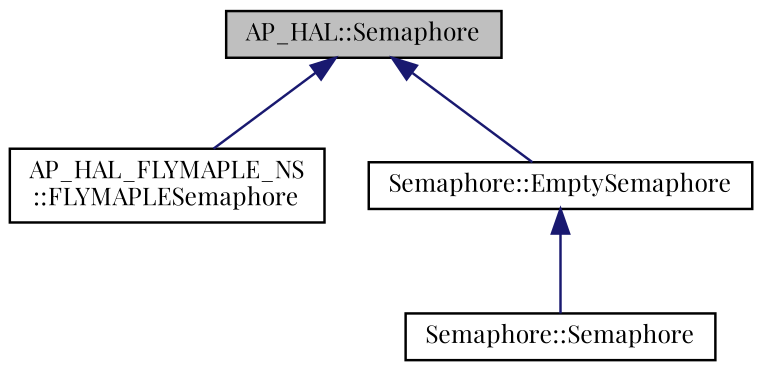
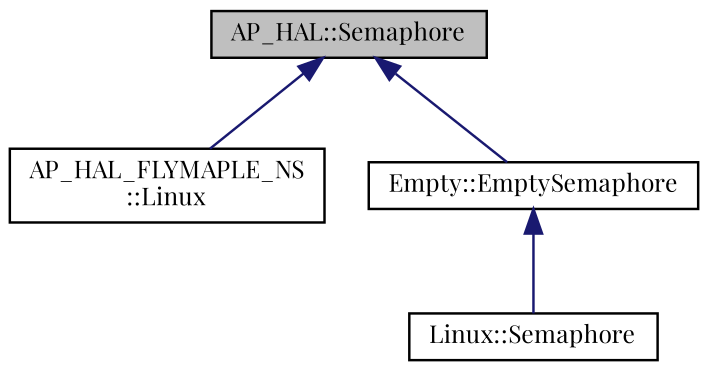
node "AP_HAL_FLYMAPLE_NS ::FLYMAPLESemaphore": label "AP_HAL_FLYMAPLE_NS ::FLYMAPLESemaphore" -> "AP_HAL_FLYMAPLE_NS ::Linux"
node "Semaphore::EmptySemaphore": label "Semaphore::EmptySemaphore" -> "Empty::EmptySemaphore"
node "Semaphore::Semaphore": label "Semaphore::Semaphore" -> "Linux::Semaphore"
